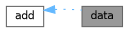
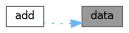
edge "data" -> "add": reversed
